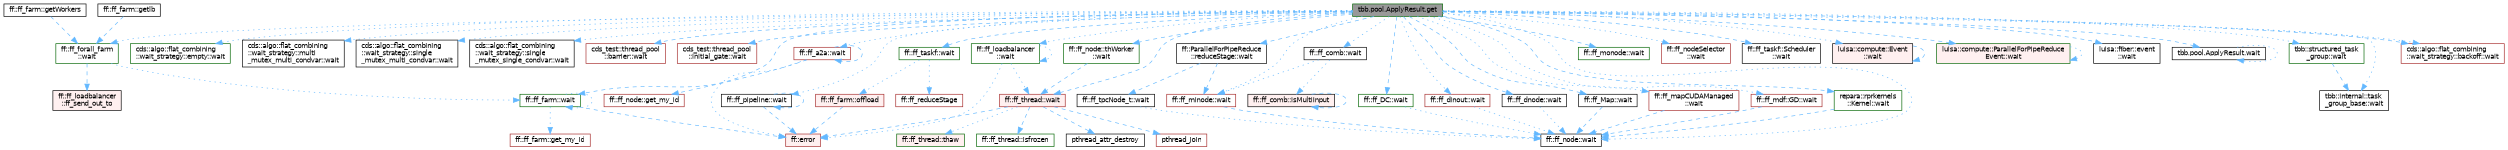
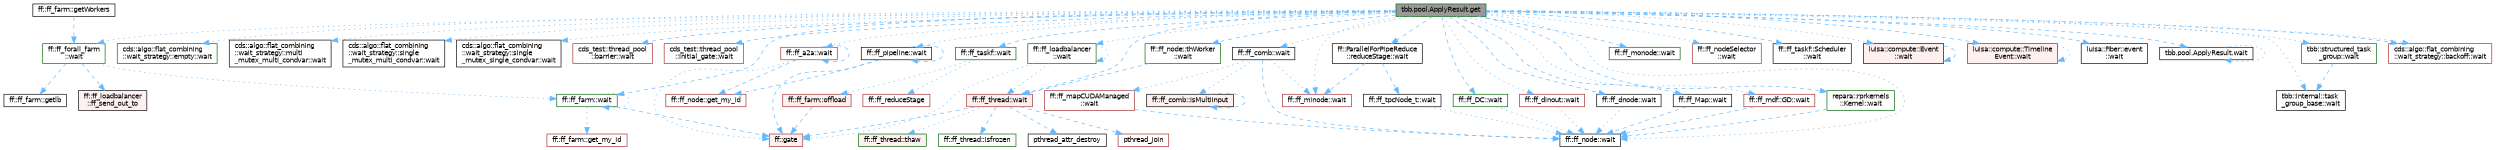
edge "ff::ff_farm::getlb" -> "ff::ff_forall_farm ::wait": reversed
node "luisa::compute::ParallelForPipeReduce Event::wait": label "luisa::compute::ParallelForPipeReduce Event::wait" -> "luisa::compute::Timeline Event::wait"
edge "tbb.pool.ApplyResult.get" -> "ff::ff_mapCUDAManaged ::wait": now "ff::ff_comb::wait" -> "ff::ff_mapCUDAManaged ::wait"
edge "ff::ff_pipeline::wait" -> "ff::ff_node::get_my_id": added
edge "ff::ff_minode::wait" -> "ff::ff_node::wait": now "ff::ff_comb::wait" -> "ff::ff_node::wait"
node "ff::error": label "ff::error" -> "ff::gate"
